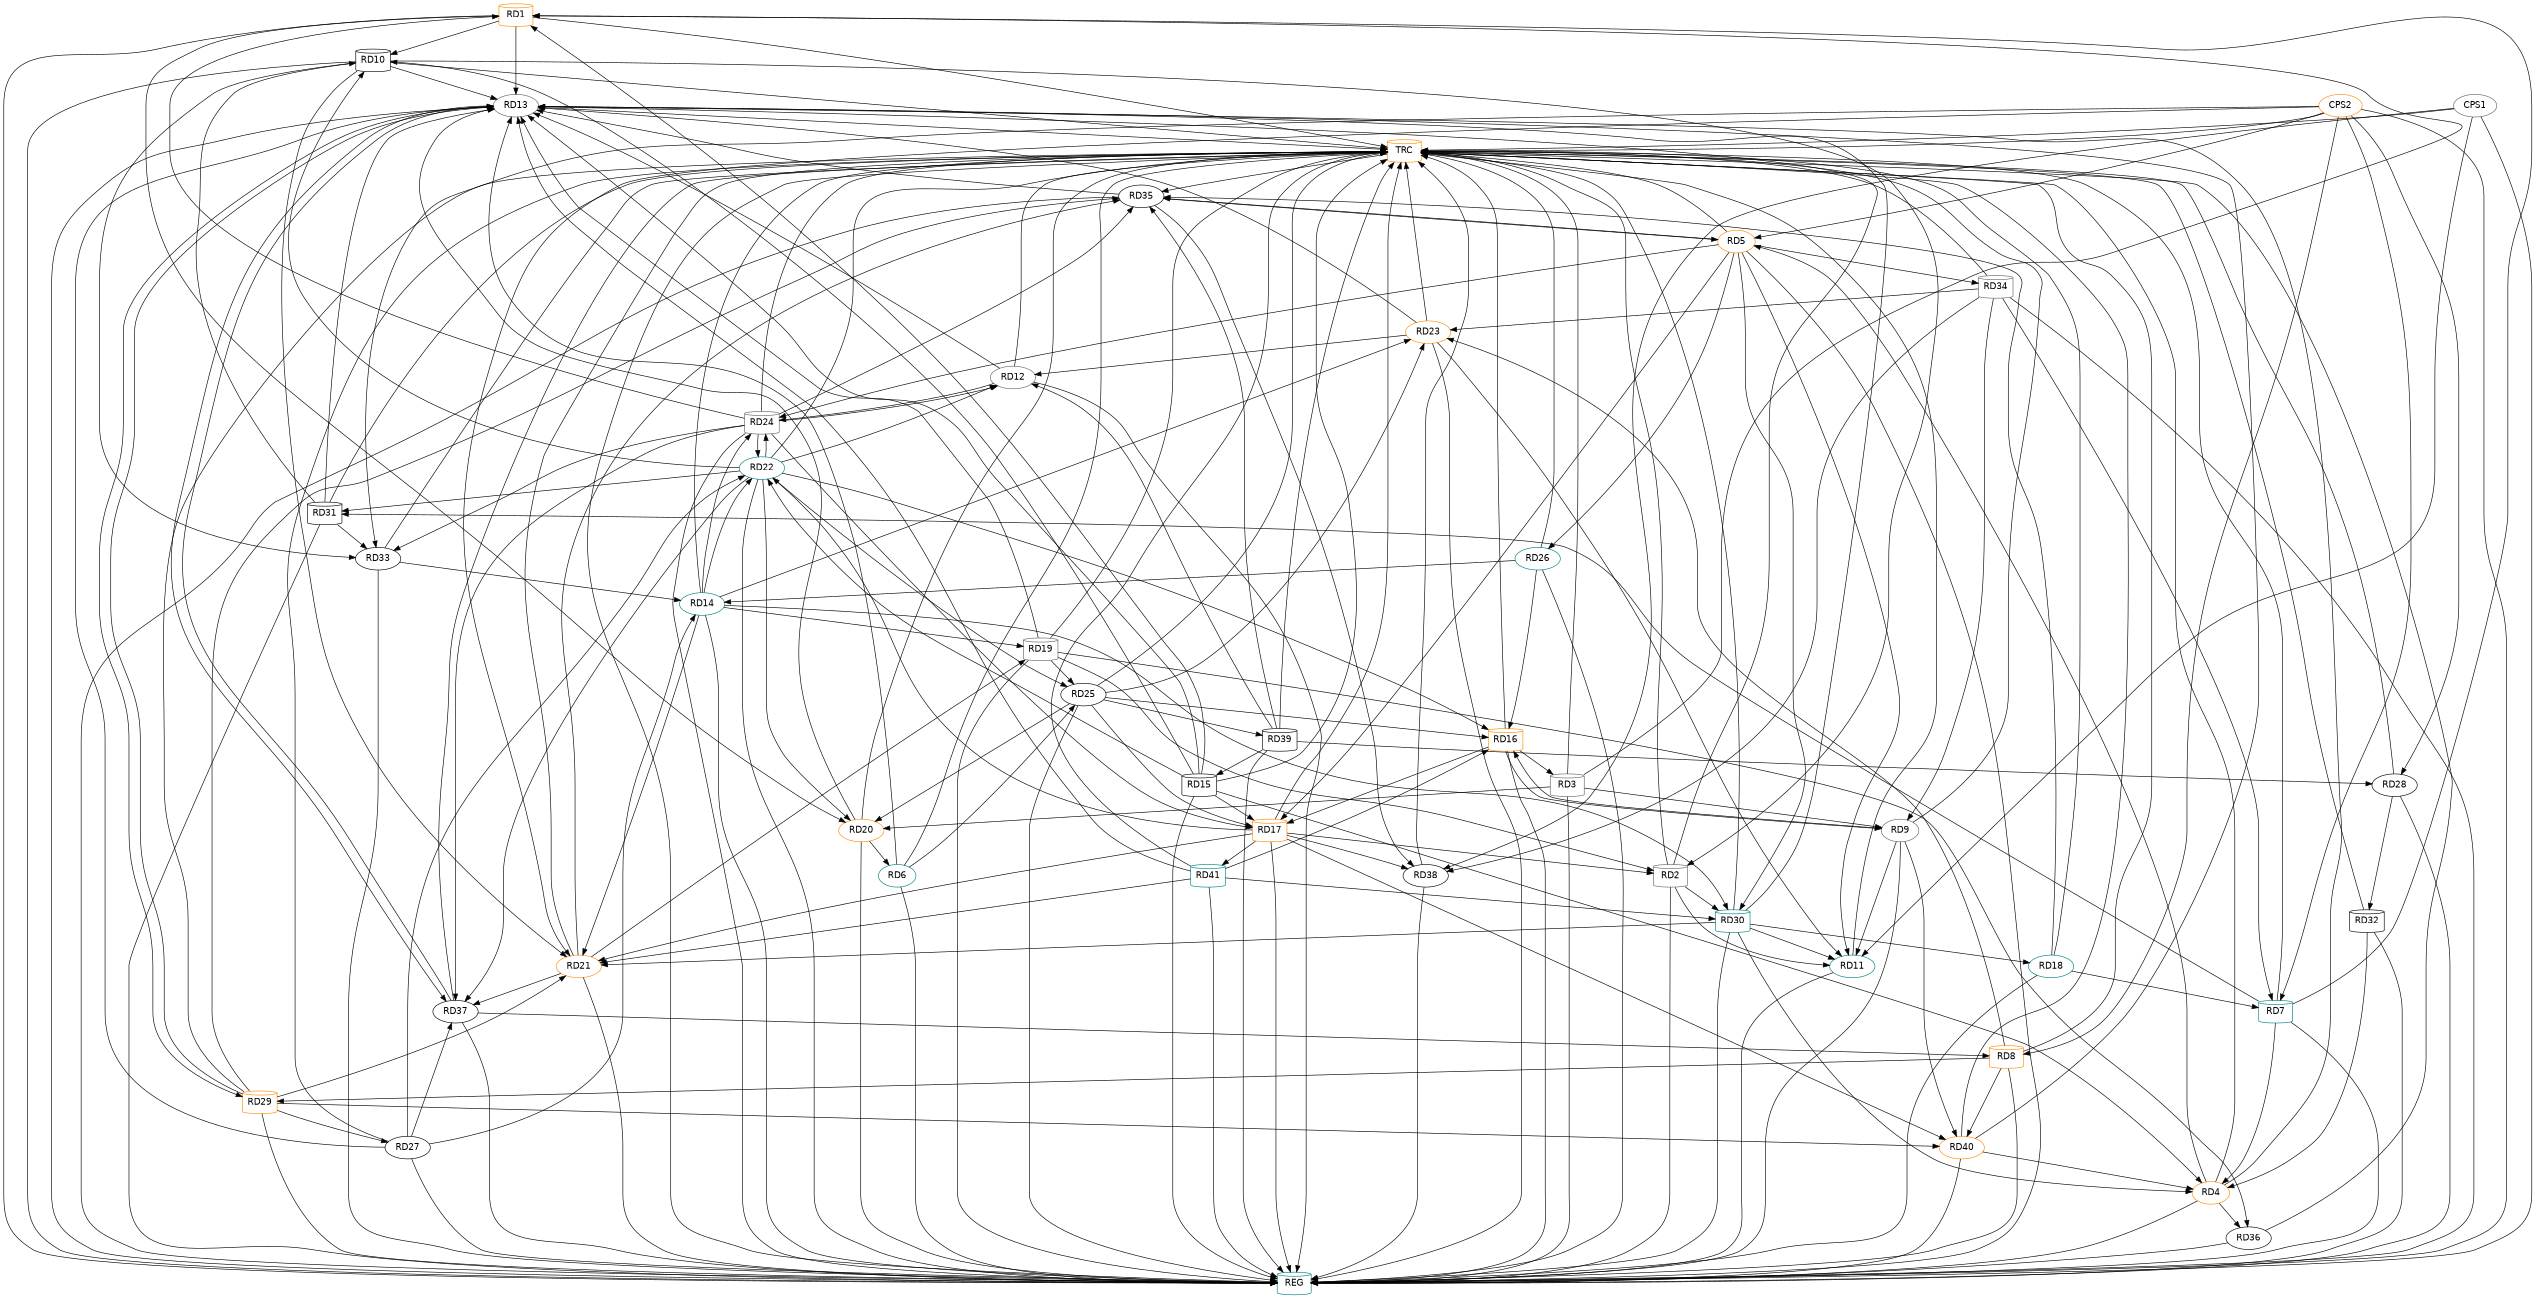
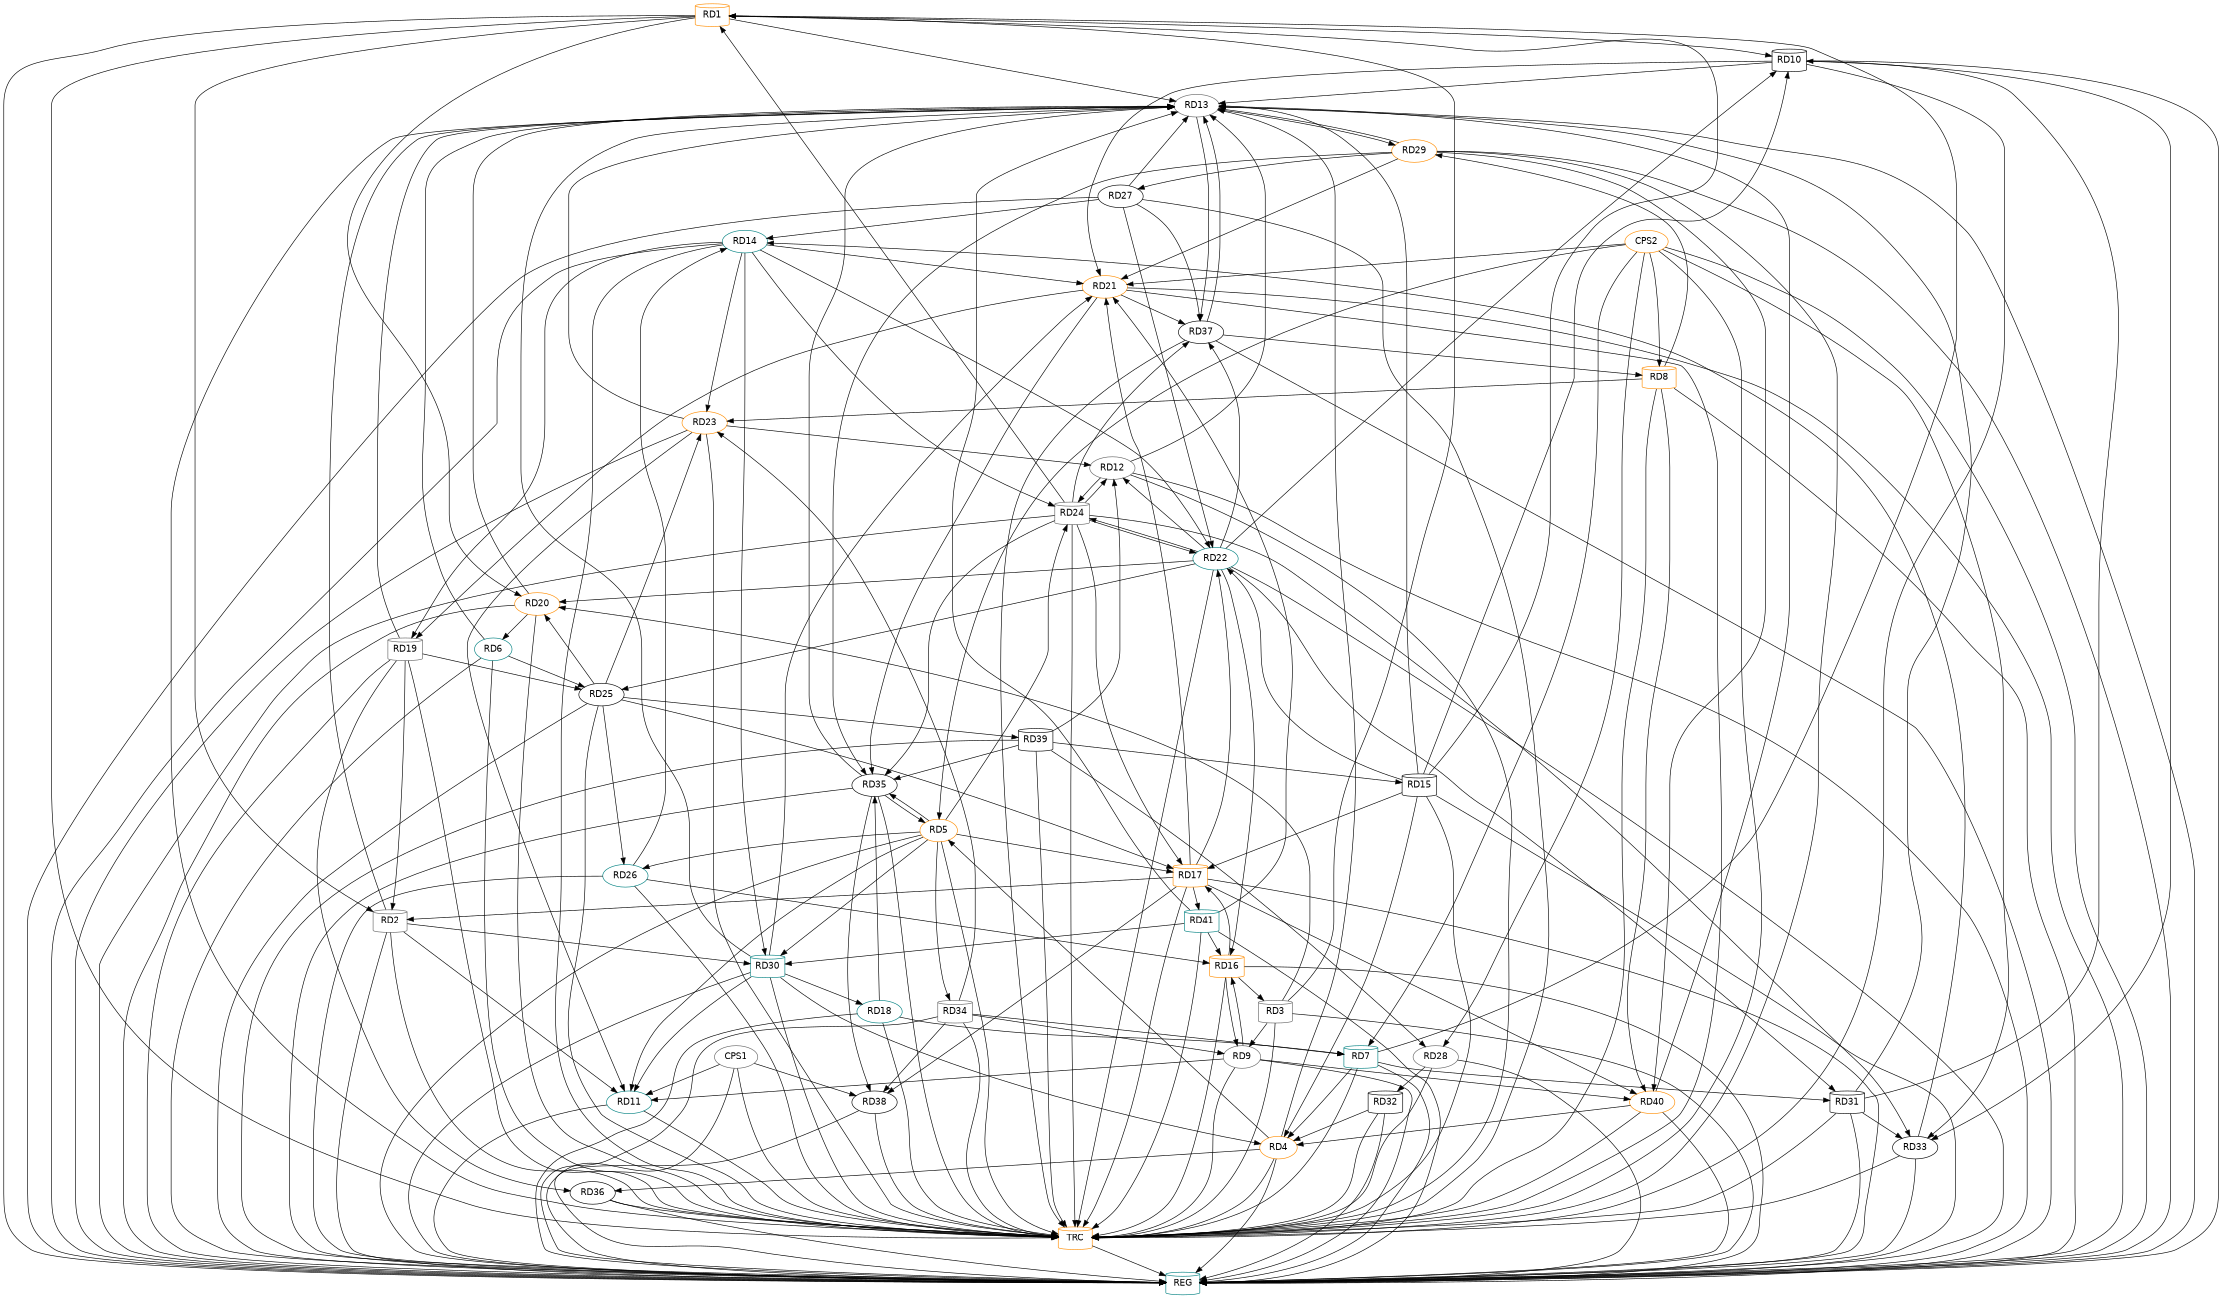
edge "RD10" -> "RD2": now "RD1" -> "RD2"
edge "TRC" -> "RD35": reversed
edge "RD25" -> "RD16": now "RD25" -> "RD26"
node "RD28": color black -> gray40
node "RD29": shape cylinder -> ellipse
